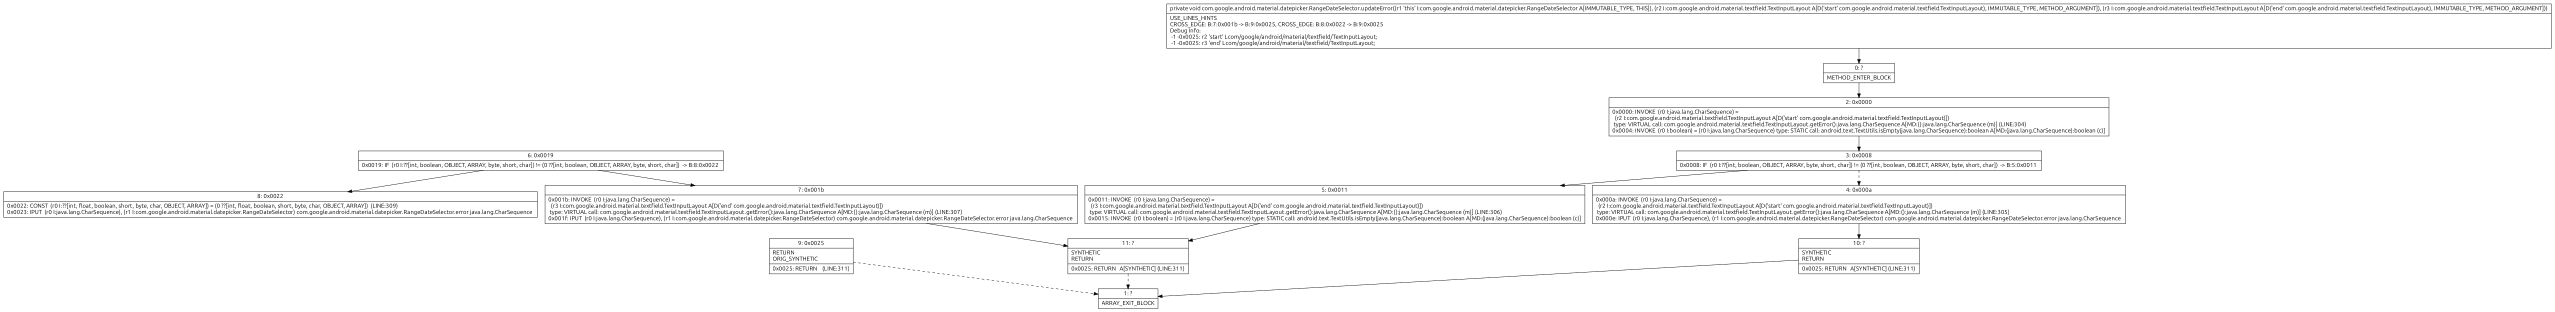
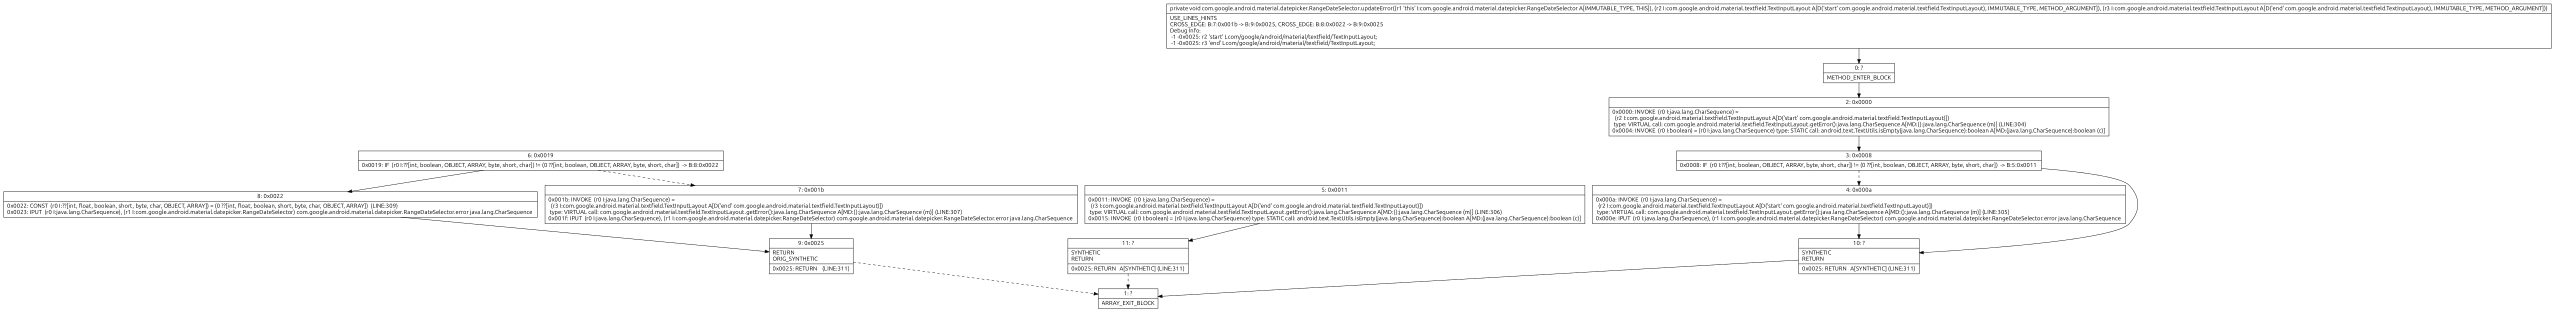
edge "6: 0x0019" -> "7: 0x001b": style solid -> dashed
edge "3: 0x0008" -> "5: 0x0011": now "3: 0x0008" -> "10: ?"
edge "8: 0x0022" -> "9: 0x0025": added
edge "7: 0x001b" -> "11: ?": now "7: 0x001b" -> "9: 0x0025"
